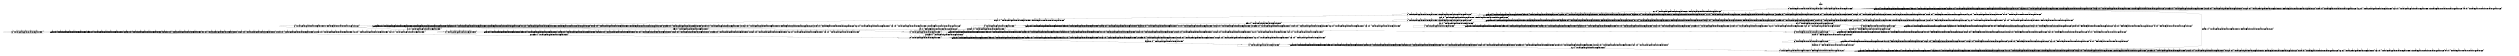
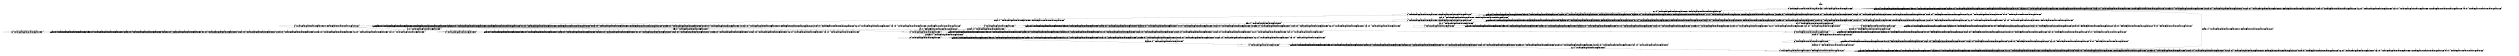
edge "13@[((DOL and COF and CAP and TON and not TEA and not EUR))]" -> "12@[((DOL and COF and CAP and TON and not TEA and not EUR))]": removed, label "pour_coffee / ok() [((DOL and COF and CAP and TON and not TEA and not EUR))]"
